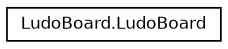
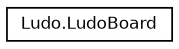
node "LudoBoard.LudoBoard": label "LudoBoard.LudoBoard" -> "Ludo.LudoBoard"
